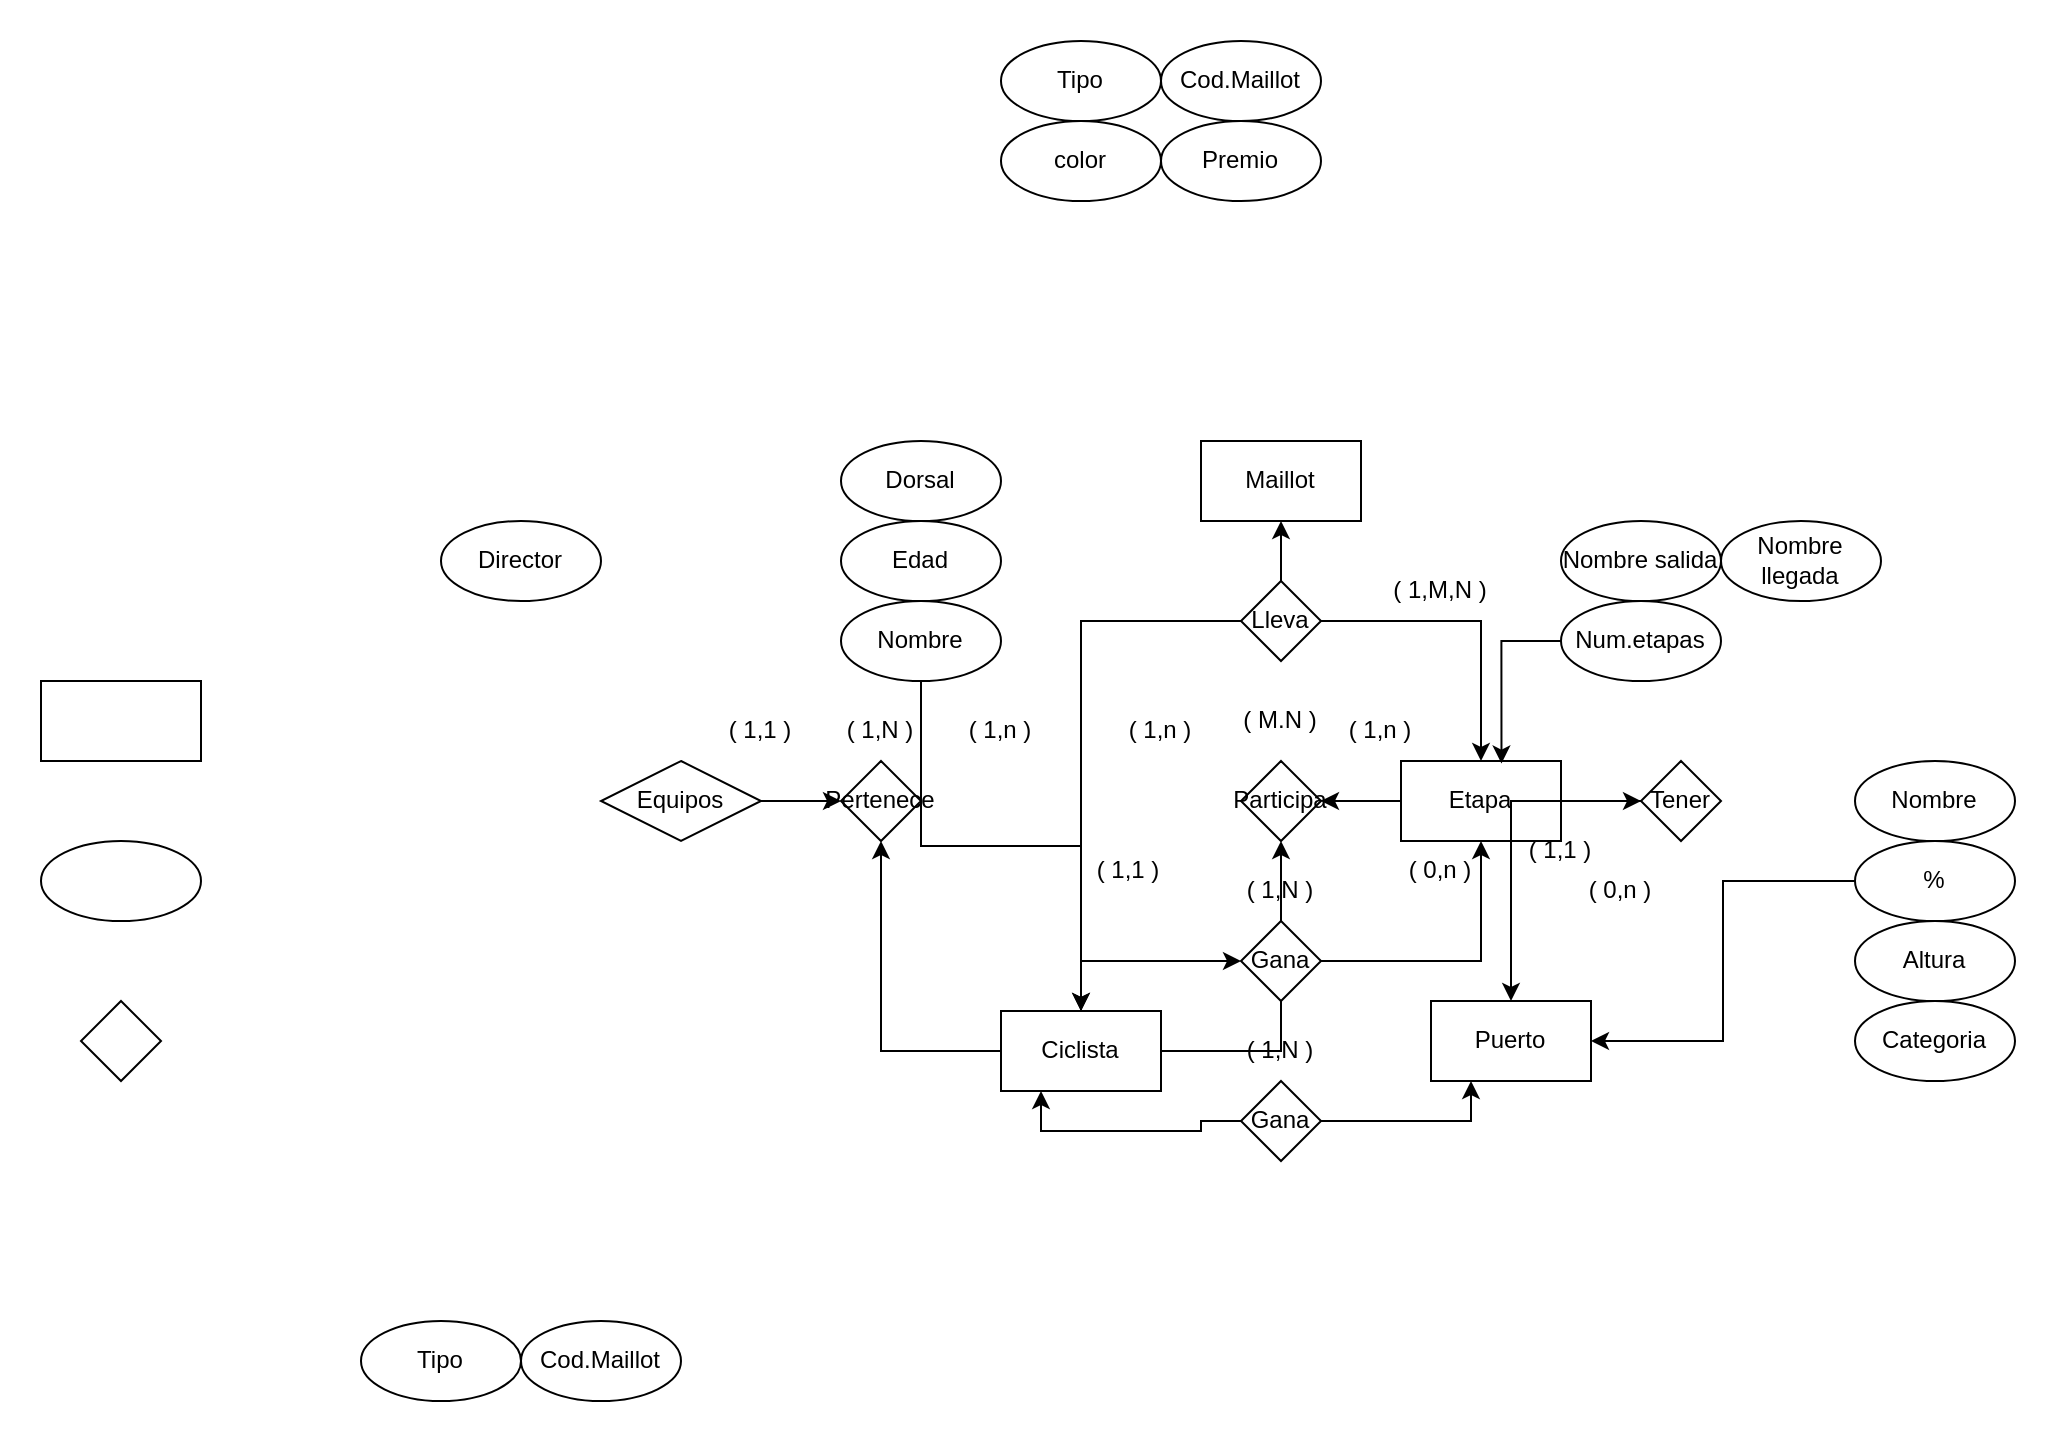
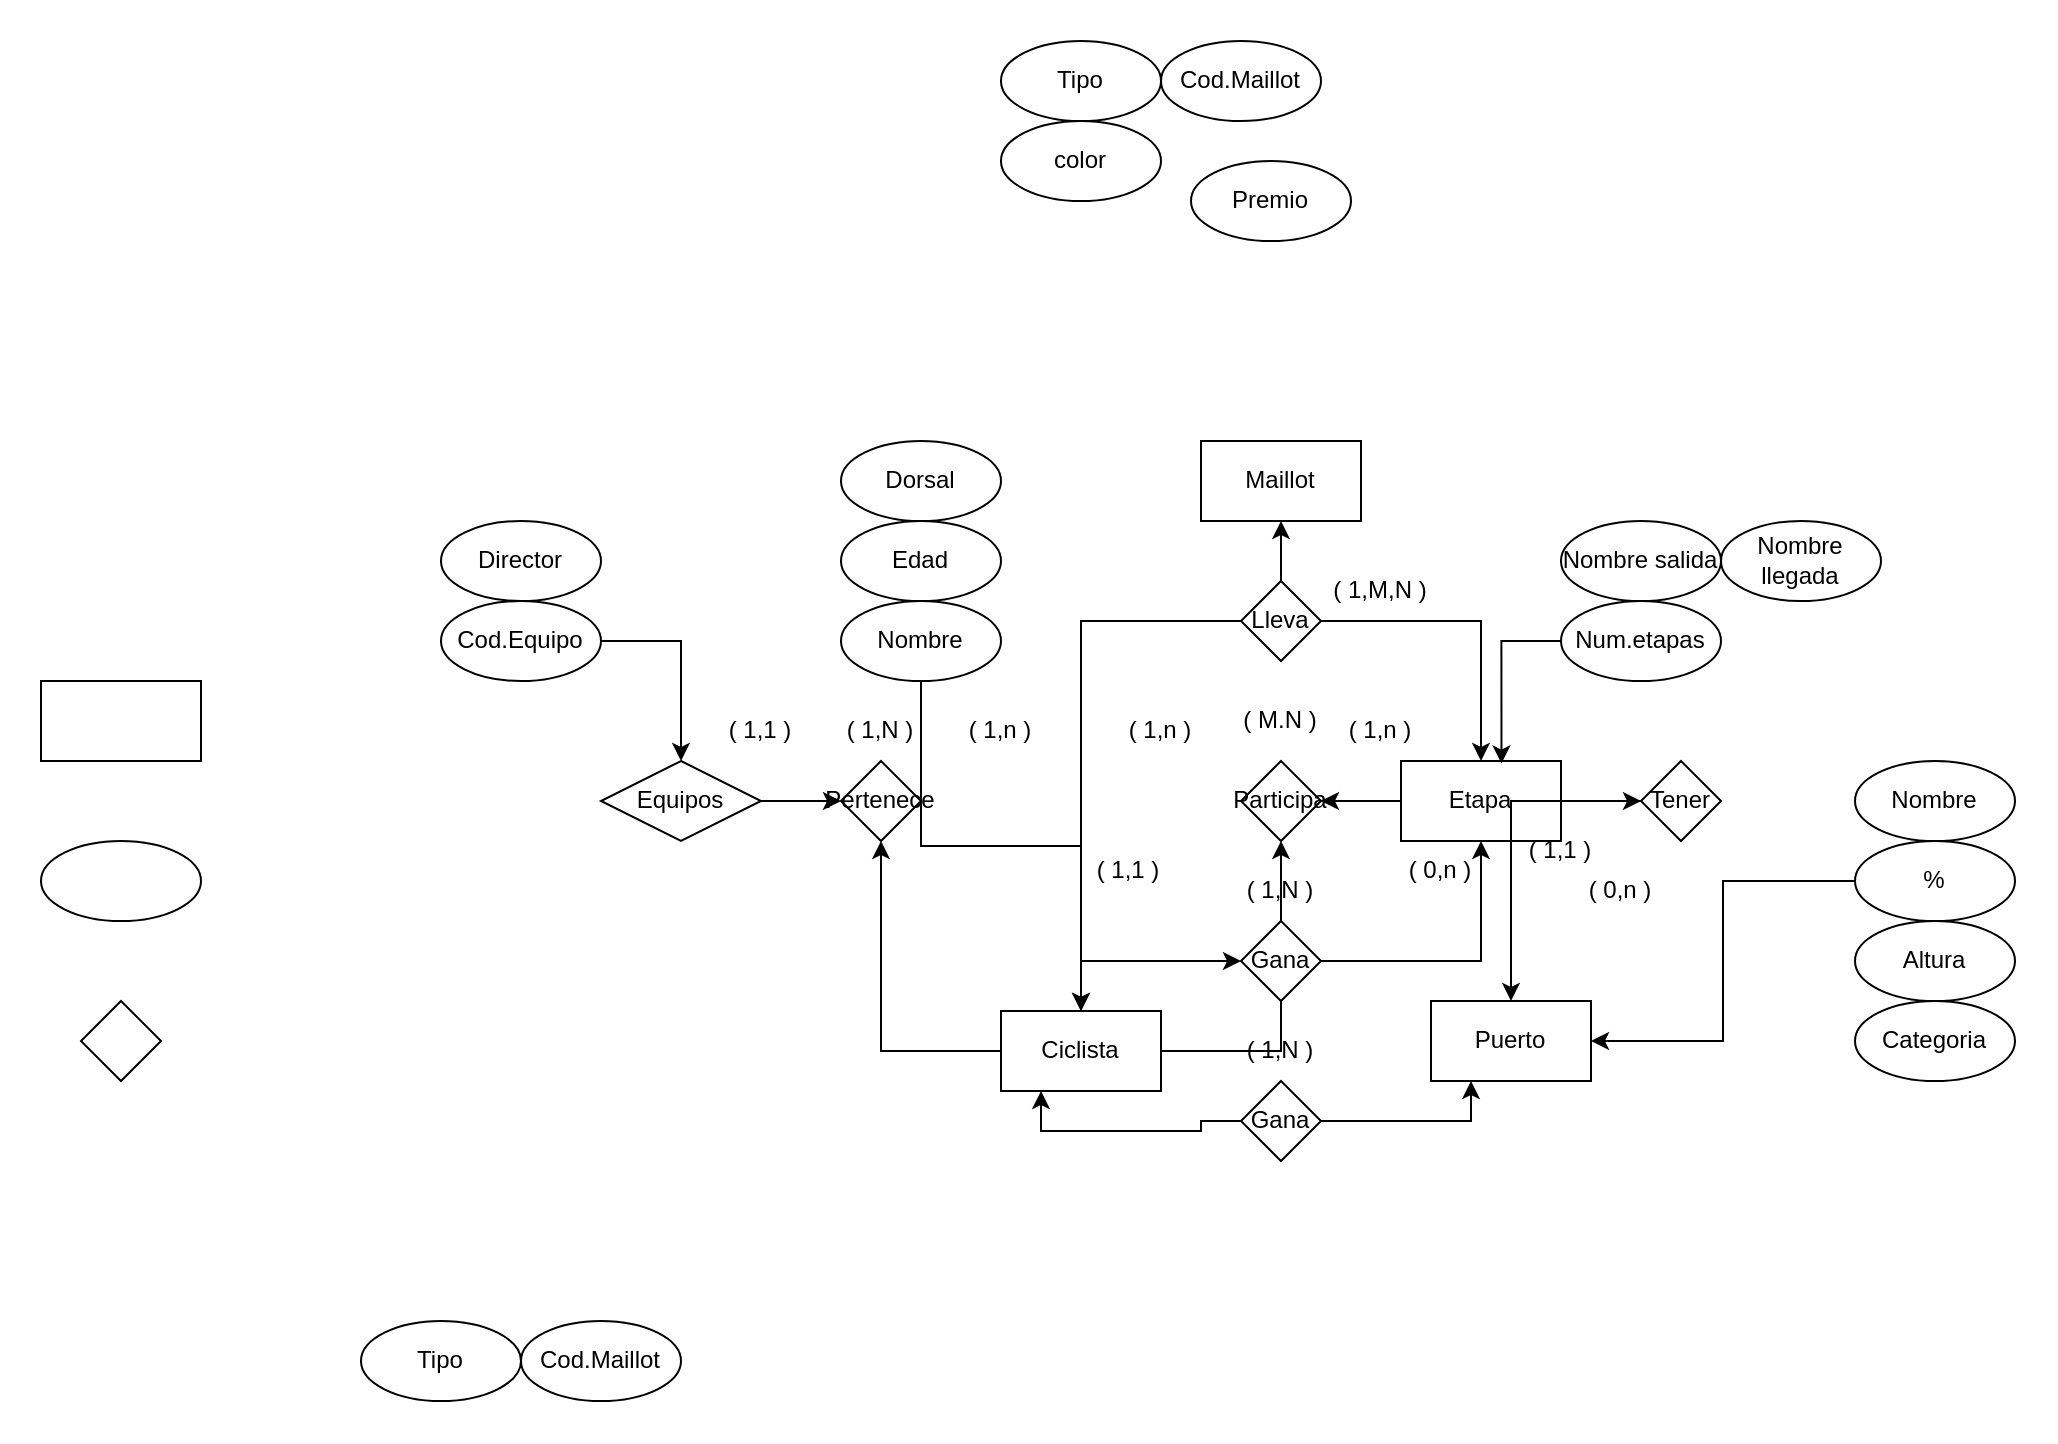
node "Premio": moved (1241, 161) -> (1271, 201)
node "( 1,M,N )": moved (1441, 591) -> (1381, 591)
node "Cod.Equipo": added
edge "Cod.Equipo" -> "Equipos": added
